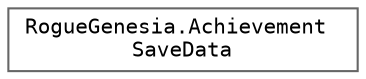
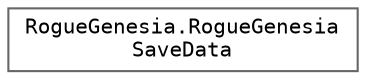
node "RogueGenesia.Achievement SaveData": label "RogueGenesia.Achievement SaveData" -> "RogueGenesia.RogueGenesia SaveData"
